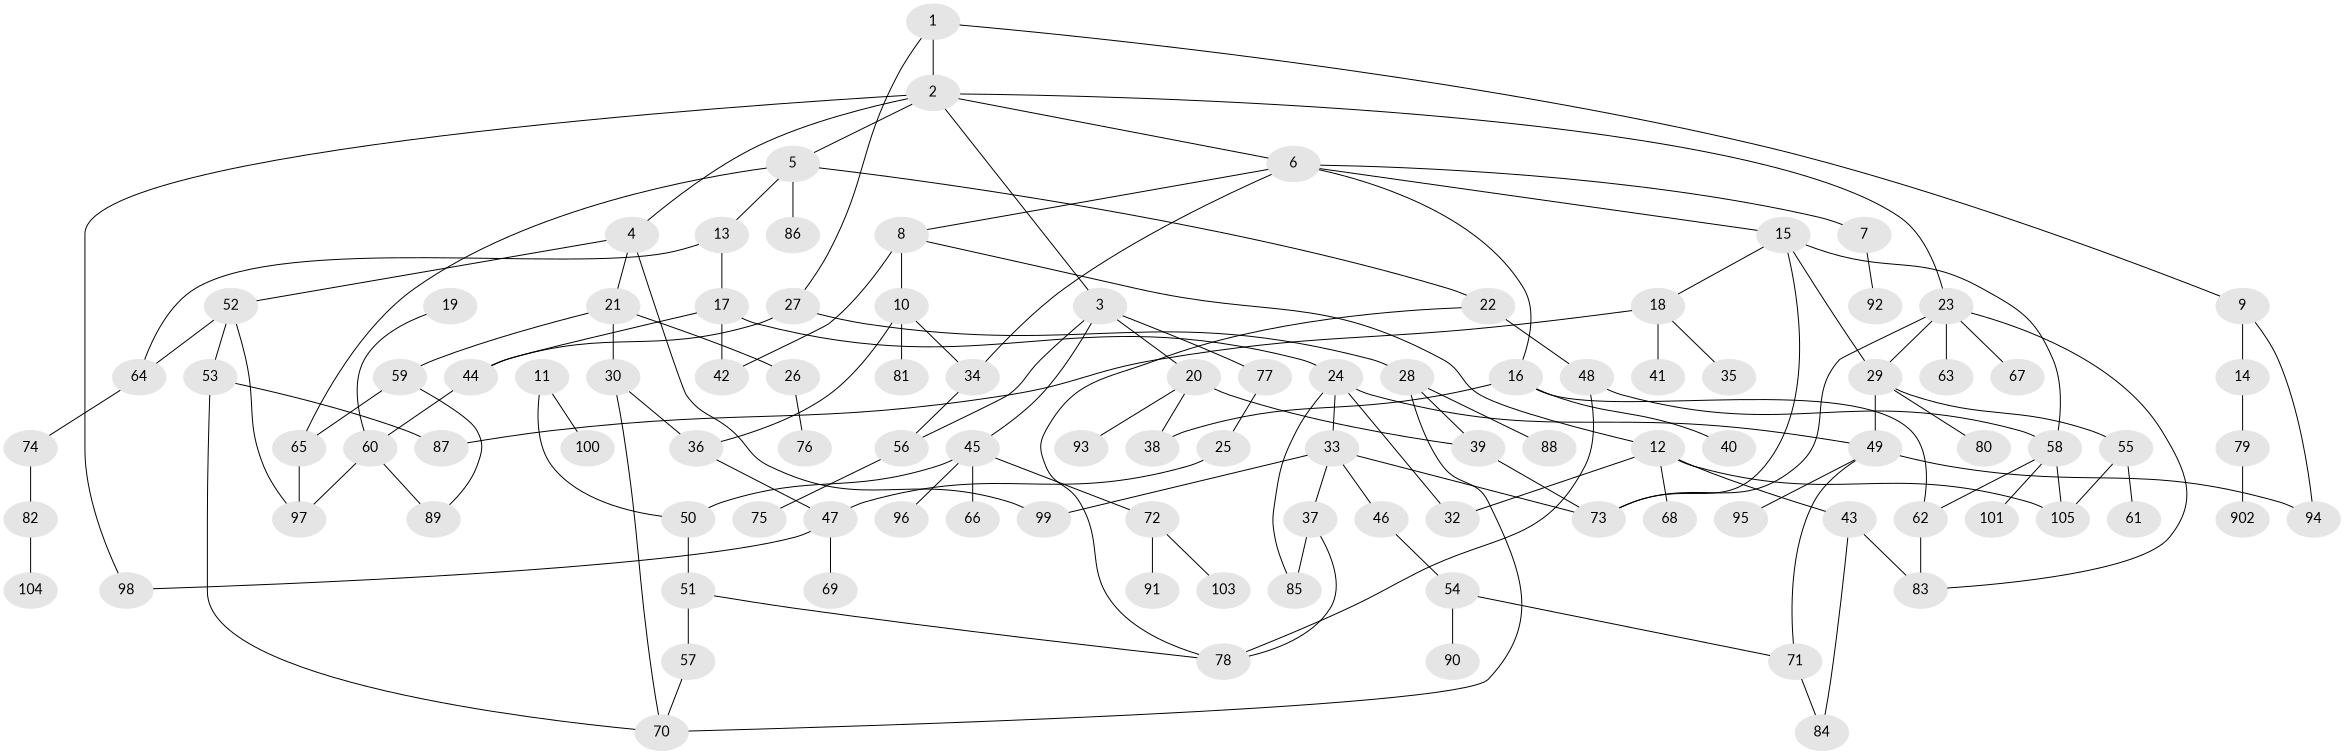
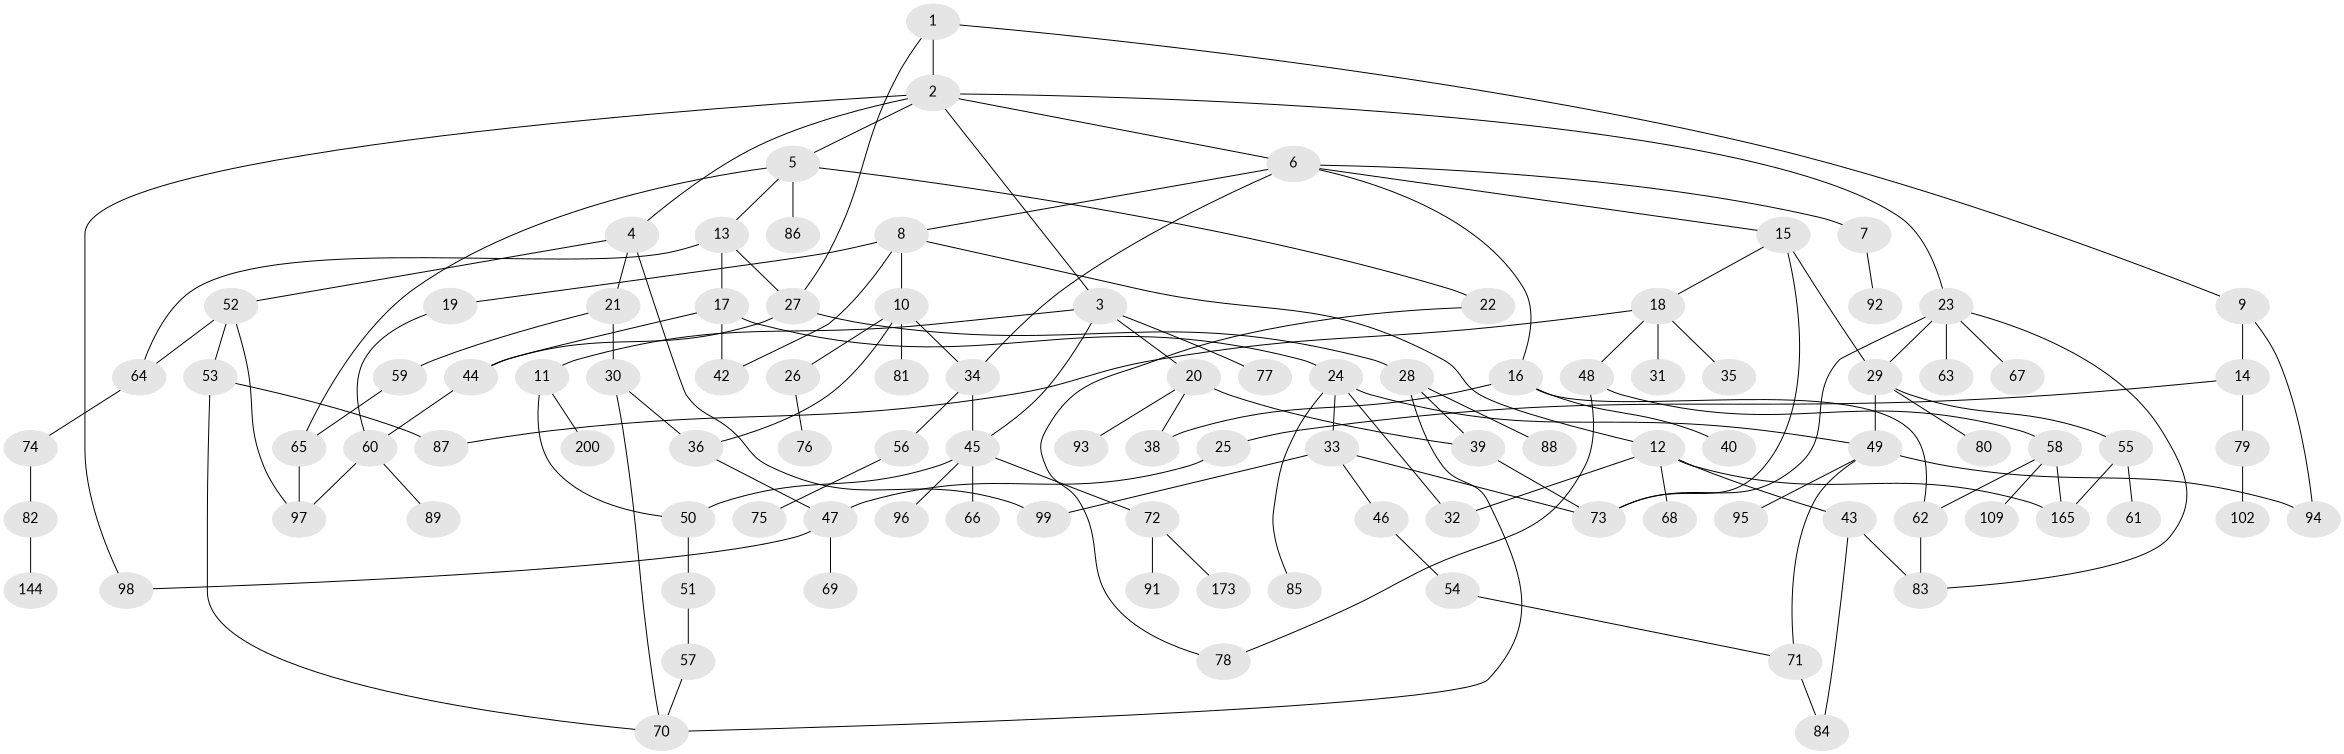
edge "13" -- "27": added
edge "8" -- "19": added
edge "15" -- "58": removed
edge "21" -- "26": now "10" -- "26"
edge "22" -- "48": now "18" -- "48"
node "41": label "41" -> "31"
edge "3" -- "56": now "3" -- "11"
edge "77" -- "25": now "14" -- "25"
edge "34" -- "45": added
edge "59" -- "89": removed
node "100": label "100" -> "200"
node "37": removed
node "101": label "101" -> "109"
node "105": label "105" -> "165"
node "902": label "902" -> "102"
node "104": label "104" -> "144"
node "103": label "103" -> "173"
edge "51" -- "78": removed
node "90": removed
